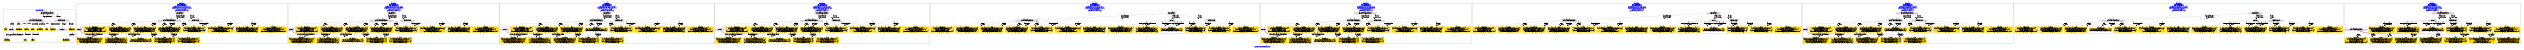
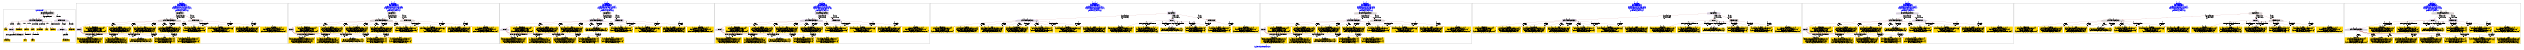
edge "imageURL" -> "classification": now "Concept1" -> "classification"
